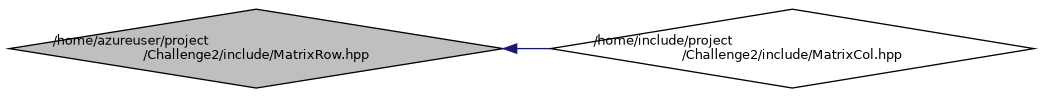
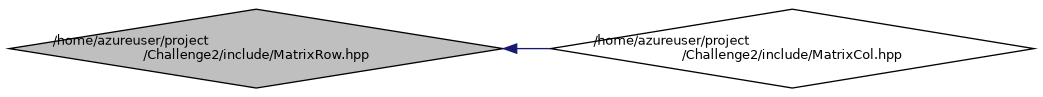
node "/home/include/project /Challenge2/include/MatrixCol.hpp": label "/home/include/project /Challenge2/include/MatrixCol.hpp" -> "/home/azureuser/project /Challenge2/include/MatrixCol.hpp"
